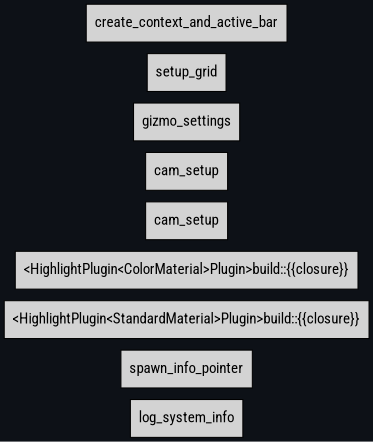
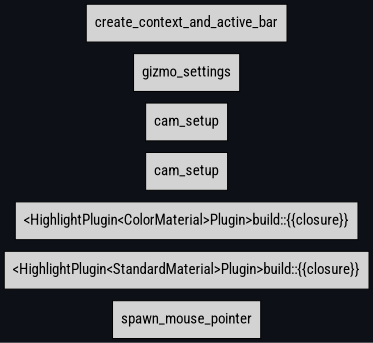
node "setup_grid": removed
node "spawn_info_pointer": label "spawn_info_pointer" -> "spawn_mouse_pointer"
node "log_system_info": removed
